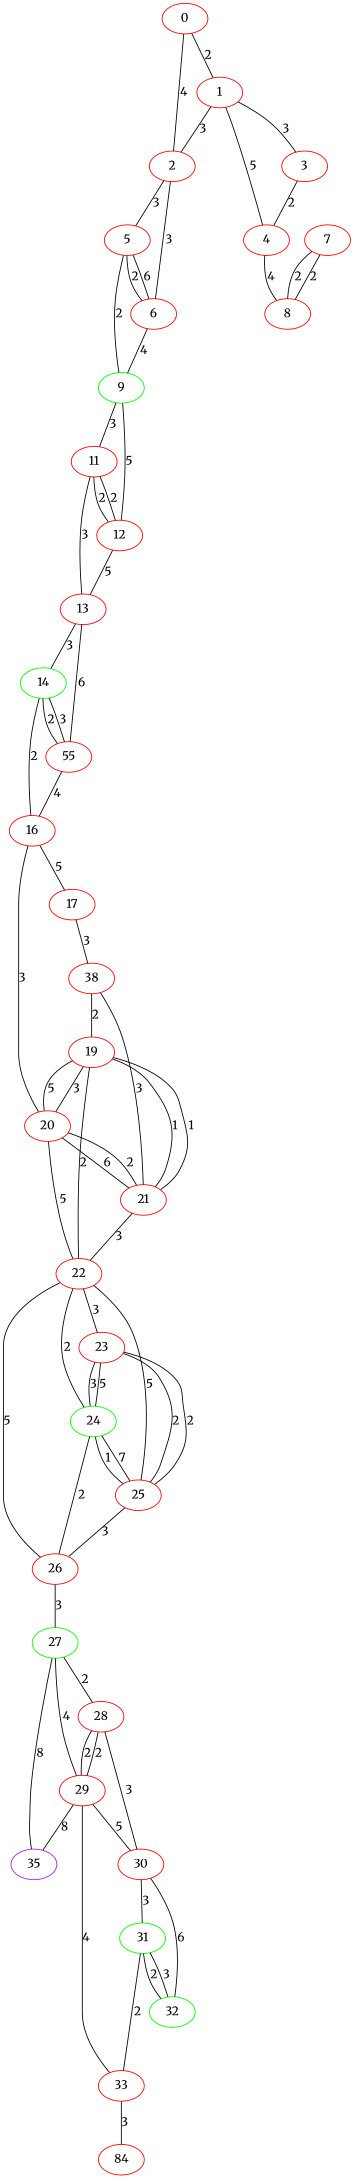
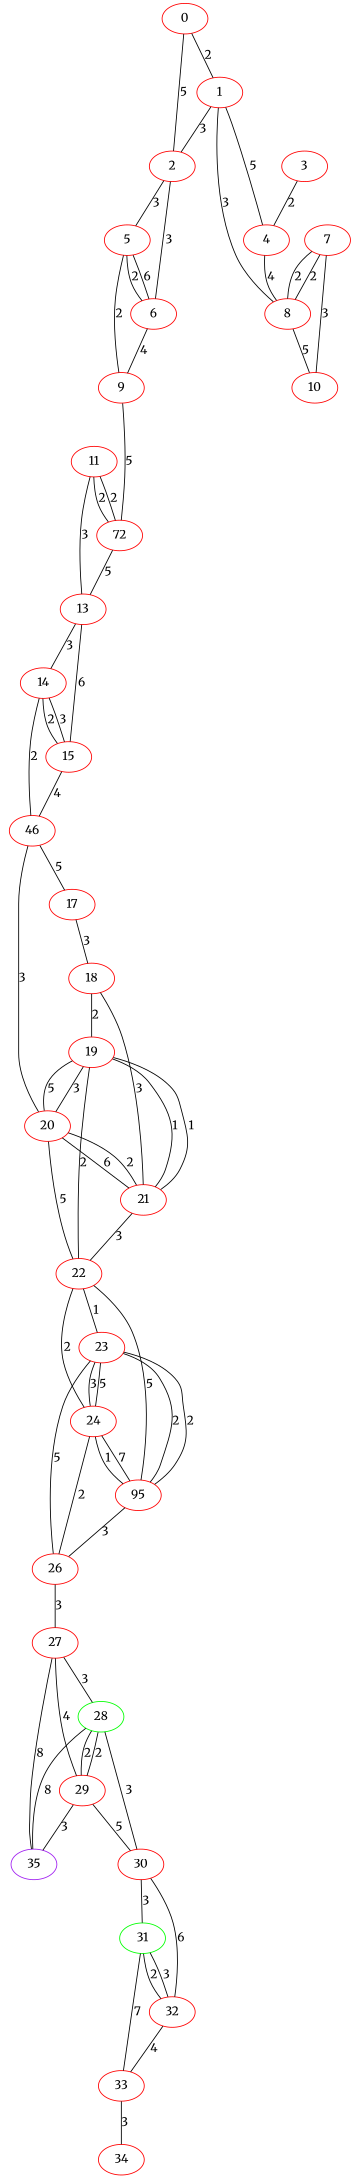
edge "0" -- "2": label "4" -> "5"
edge "1" -- "3": now "1" -- "8"
node "9": color green -> red
node "10": added
edge "9" -- "11": removed, label "3"
node "12": label "12" -> "72"
node "14": color green -> red
node "55": label "55" -> "15"
node "16": label "16" -> "46"
node "38": label "38" -> "18"
edge "22" -- "23": label "3" -> "1"
edge "22" -- "26": now "23" -- "26"
node "24": color green -> red
node "25": label "25" -> "95"
node "27": color green -> red
edge "27" -- "28": label "2" -> "3"
node "28": color red -> green
edge "28" -- "35": added, label "8"
edge "29" -- "35": label "8" -> "3"
edge "29" -- "33": now "32" -- "33"
edge "31" -- "33": label "2" -> "7"
node "32": color green -> red
node "84": label "84" -> "34"
